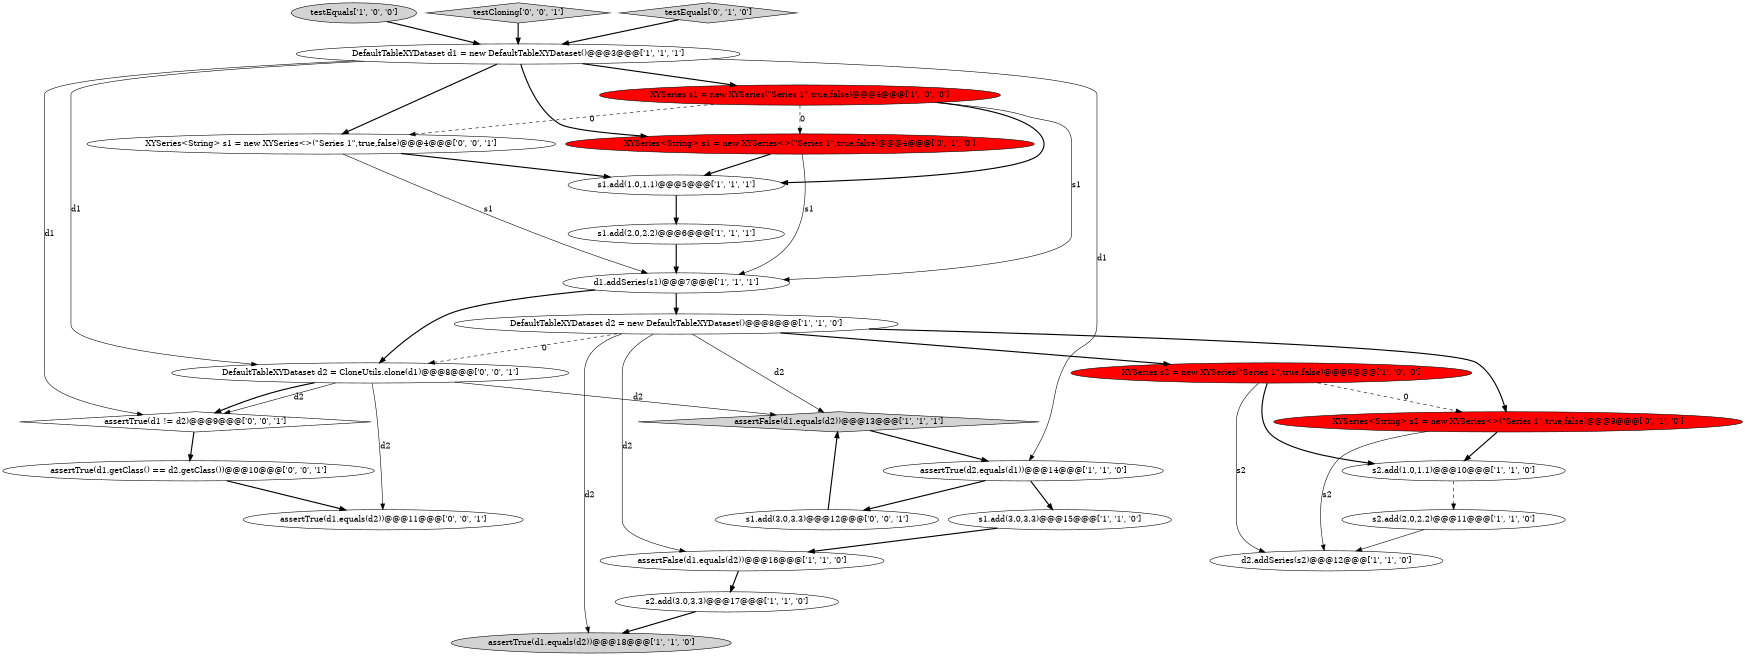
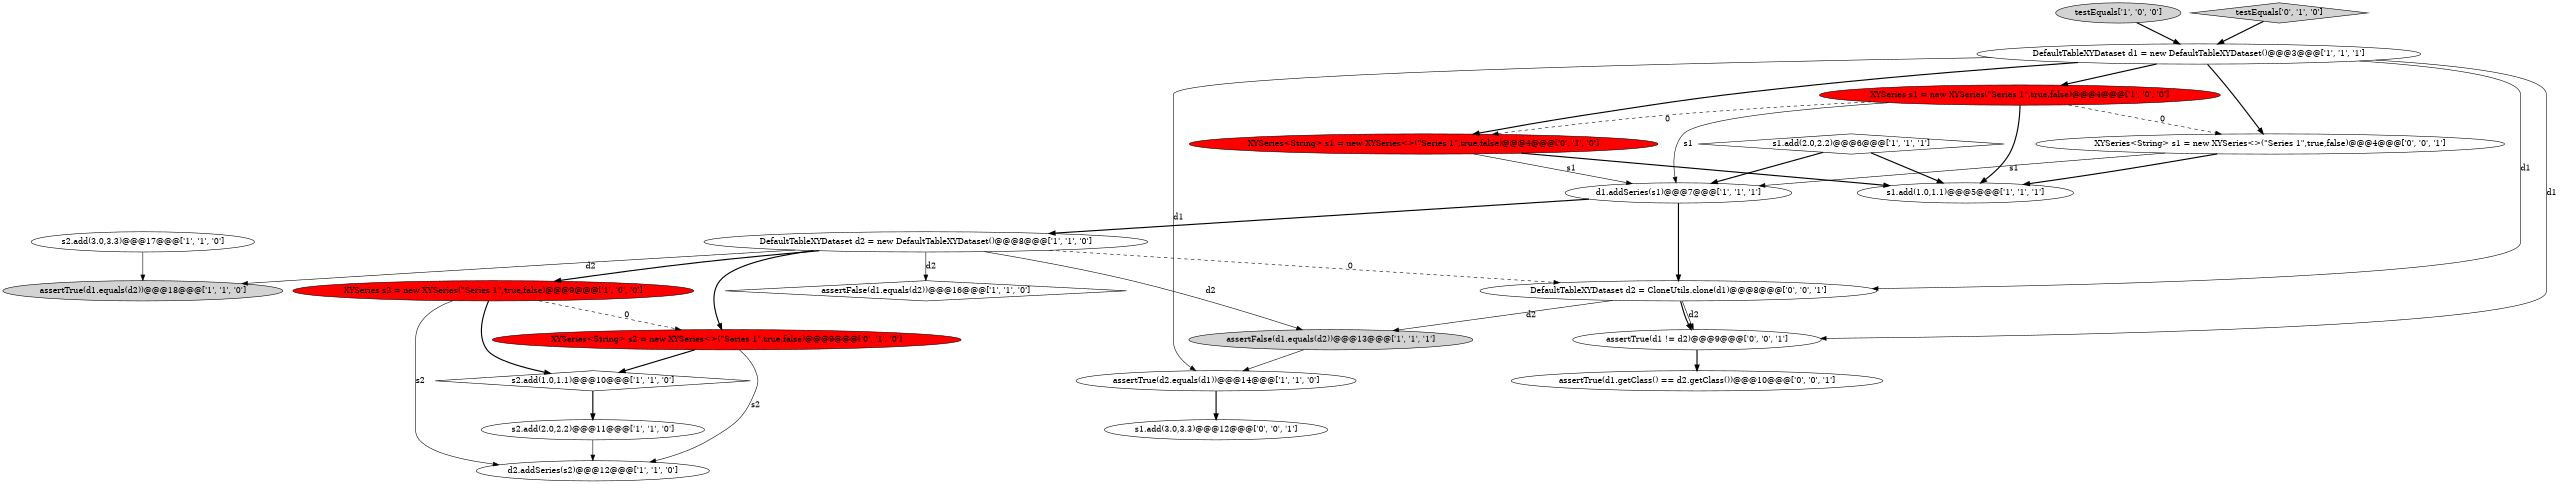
node "testCloning['0', '0', '1']": removed
edge "s1.add(1.0,1.1)@@@5@@@['1', '1', '1']" -> "s1.add(2.0,2.2)@@@6@@@['1', '1', '1']": reversed
node "s1.add(2.0,2.2)@@@6@@@['1', '1', '1']": shape ellipse -> diamond
node "assertTrue(d1 != d2)@@@9@@@['0', '0', '1']": shape diamond -> ellipse
node "assertFalse(d1.equals(d2))@@@13@@@['1', '1', '1']": shape diamond -> ellipse
edge "assertFalse(d1.equals(d2))@@@13@@@['1', '1', '1']" -> "assertTrue(d2.equals(d1))@@@14@@@['1', '1', '0']": style bold -> solid
node "s2.add(1.0,1.1)@@@10@@@['1', '1', '0']": shape ellipse -> diamond
edge "s1.add(3.0,3.3)@@@12@@@['0', '0', '1']" -> "assertFalse(d1.equals(d2))@@@13@@@['1', '1', '1']": removed
edge "s2.add(1.0,1.1)@@@10@@@['1', '1', '0']" -> "s2.add(2.0,2.2)@@@11@@@['1', '1', '0']": style dashed -> bold
node "assertTrue(d1.equals(d2))@@@11@@@['0', '0', '1']": removed
node "s1.add(3.0,3.3)@@@15@@@['1', '1', '0']": removed
node "assertFalse(d1.equals(d2))@@@16@@@['1', '1', '0']": shape ellipse -> diamond
edge "assertFalse(d1.equals(d2))@@@16@@@['1', '1', '0']" -> "s2.add(3.0,3.3)@@@17@@@['1', '1', '0']": removed
edge "s2.add(3.0,3.3)@@@17@@@['1', '1', '0']" -> "assertTrue(d1.equals(d2))@@@18@@@['1', '1', '0']": style bold -> solid
